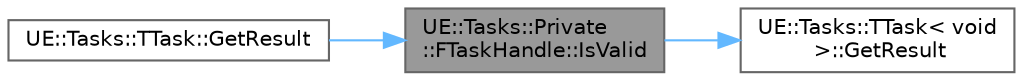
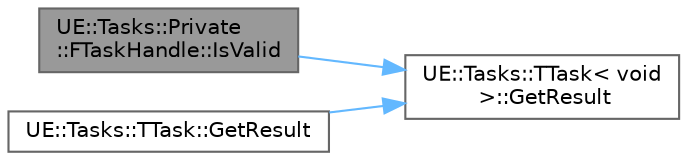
edge "UE::Tasks::TTask::GetResult" -> "UE::Tasks::Private ::FTaskHandle::IsValid": now "UE::Tasks::TTask::GetResult" -> "UE::Tasks::TTask< void >::GetResult"
